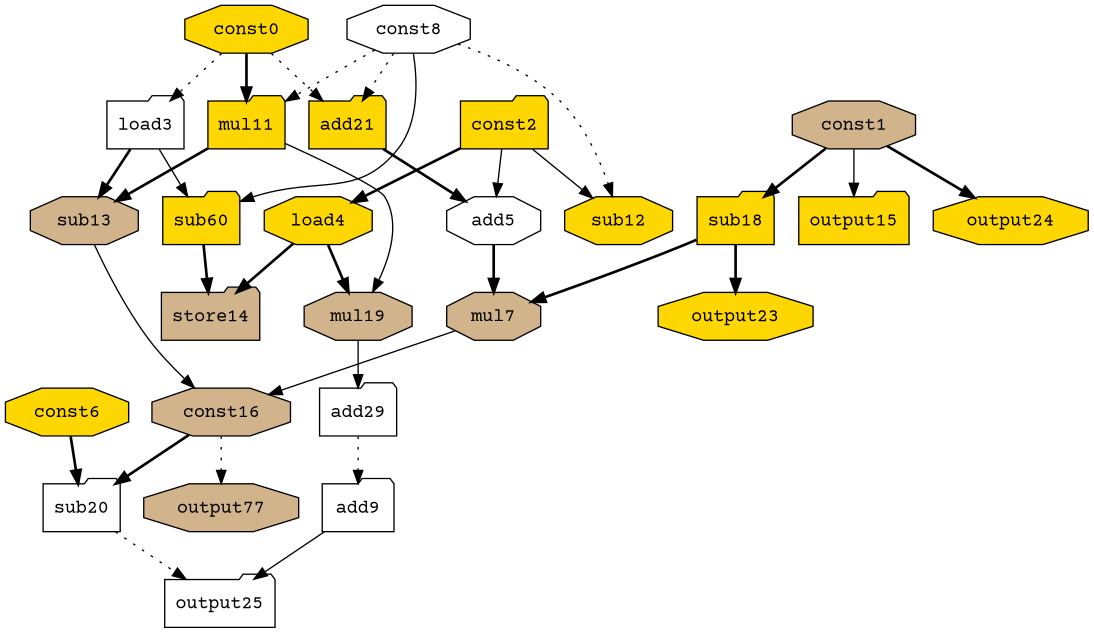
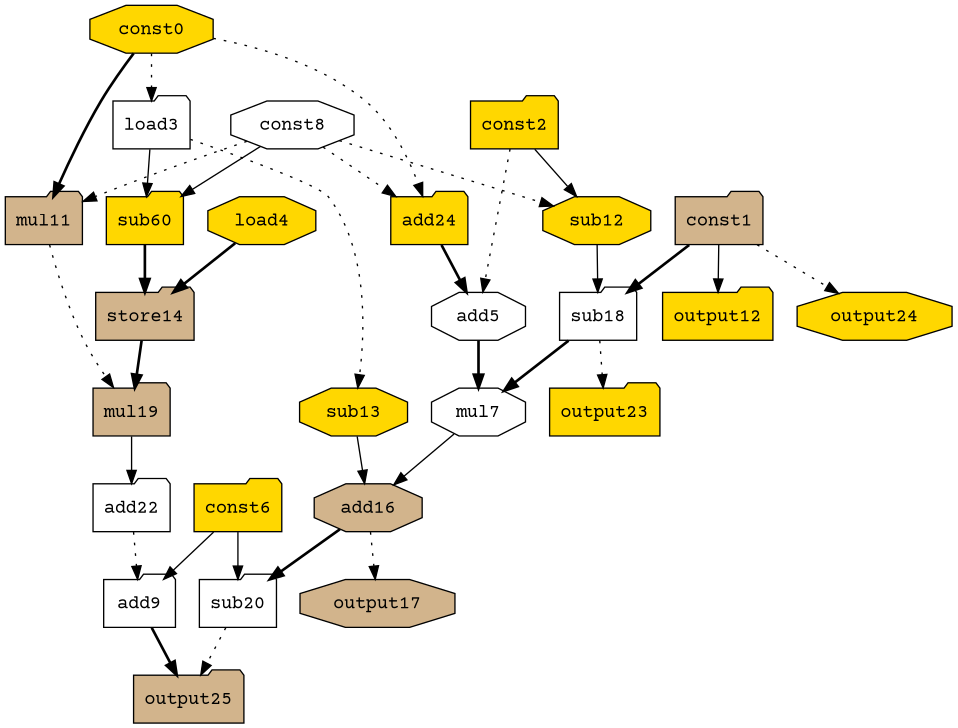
node "mul11": fillcolor gold -> tan
node "add21": label "add21" -> "add24"
node "const1": shape octagon -> folder
edge "const2" -> "add5": style solid -> dotted
edge "load3" -> "sub13": style bold -> dotted
edge "const1" -> "output24": style bold -> dotted
edge "mul11" -> "sub13": removed
edge "const2" -> "load4": removed
edge "mul11" -> "mul19": style solid -> dotted
node "sub13": fillcolor tan -> gold
node "sub18": fillcolor gold -> white
node "output15": label "output15" -> "output12"
edge "load4" -> "mul19": now "store14" -> "mul19"
edge "sub12" -> "sub18": added
edge "sub18" -> "output23": style bold -> dotted
node "mul19": shape octagon -> folder
node "mul7": fillcolor tan -> white
node "output23": shape octagon -> folder
node "const6": shape octagon -> folder
node "const16": label "const16" -> "add16"
node "add29": label "add29" -> "add22"
edge "const6" -> "sub20": style bold -> solid
node "output77": label "output77" -> "output17"
edge "const6" -> "add9": added
edge "add9" -> "output25": style solid -> bold
node "output25": fillcolor white -> tan
